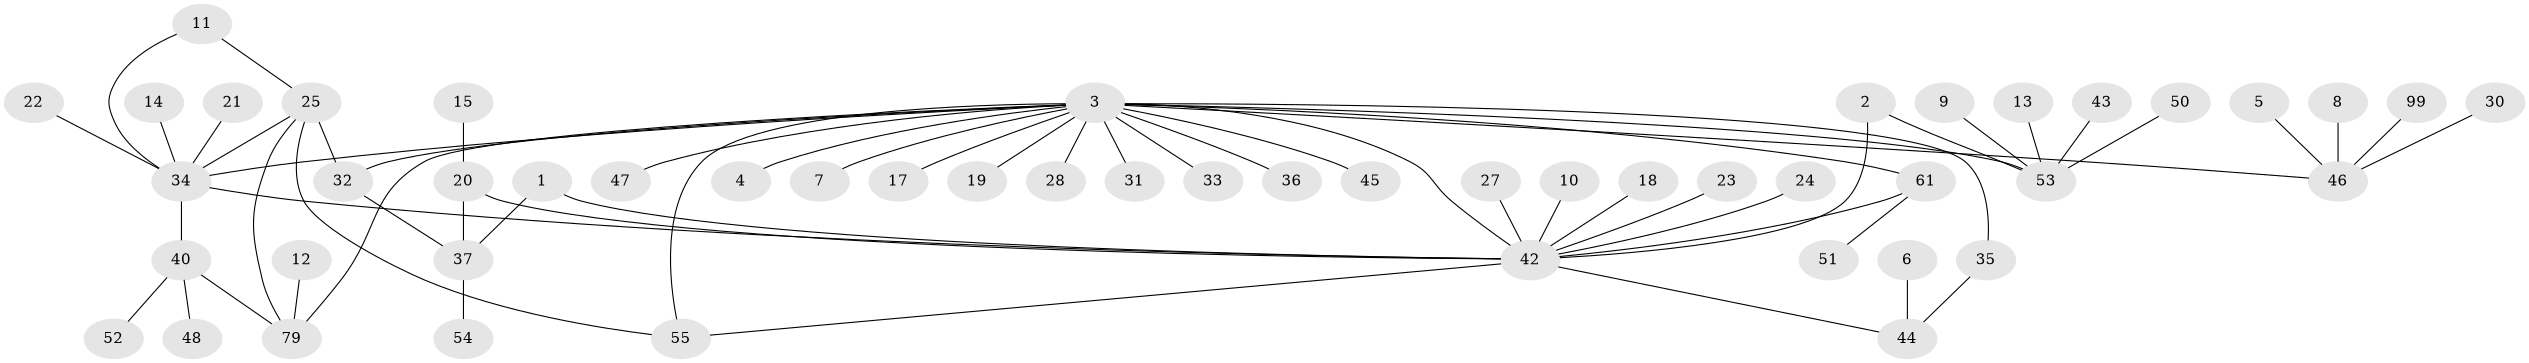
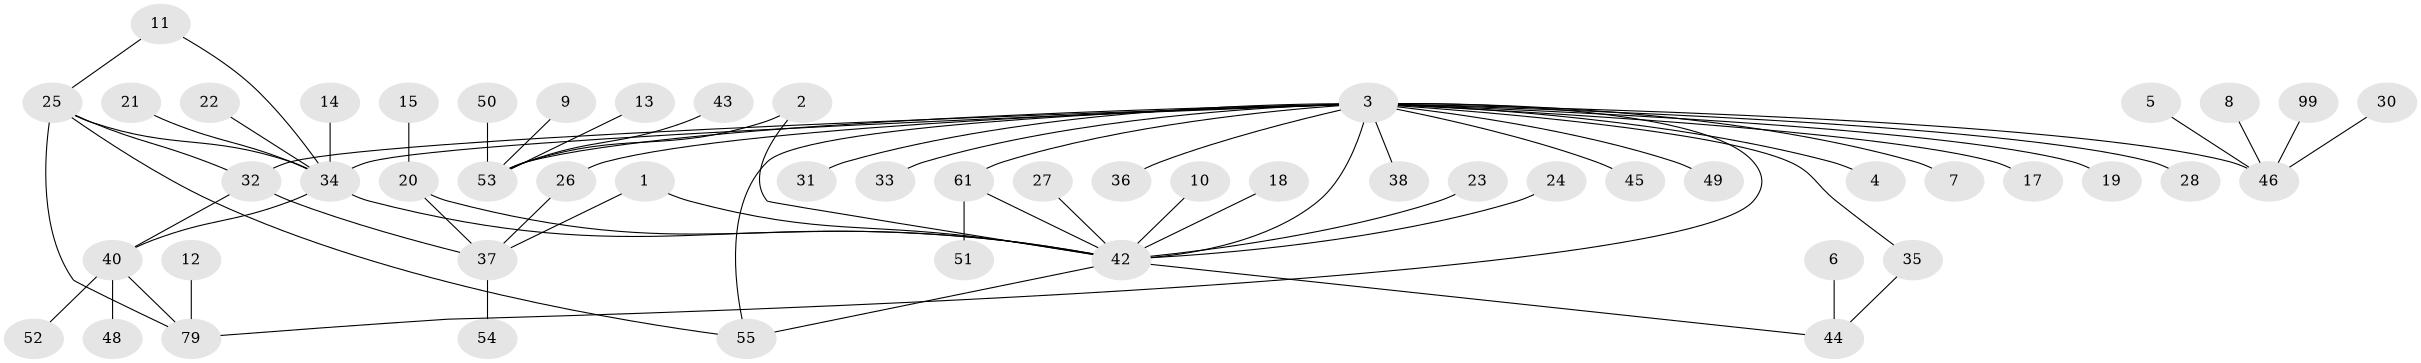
node "26": added
node "47": label "47" -> "49"
node "38": added
edge "32" -- "40": added
